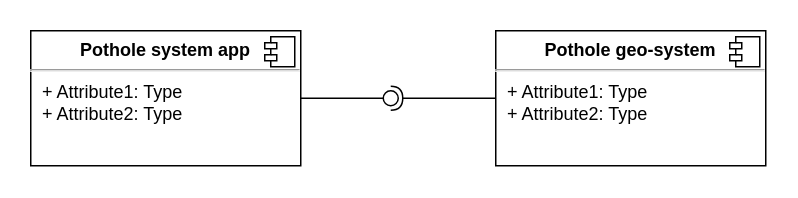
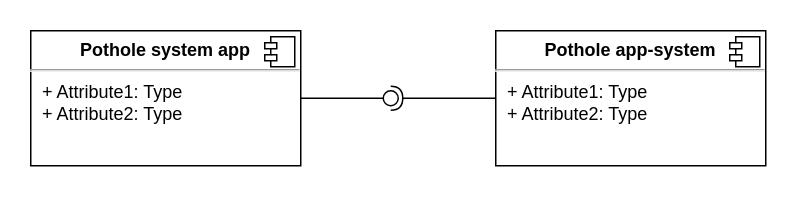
node "Pothole geo-system + Attribute1: Type + Attribute2: Type": label "Pothole geo-system + Attribute1: Type + Attribute2: Type" -> "Pothole app-system + Attribute1: Type + Attribute2: Type"
